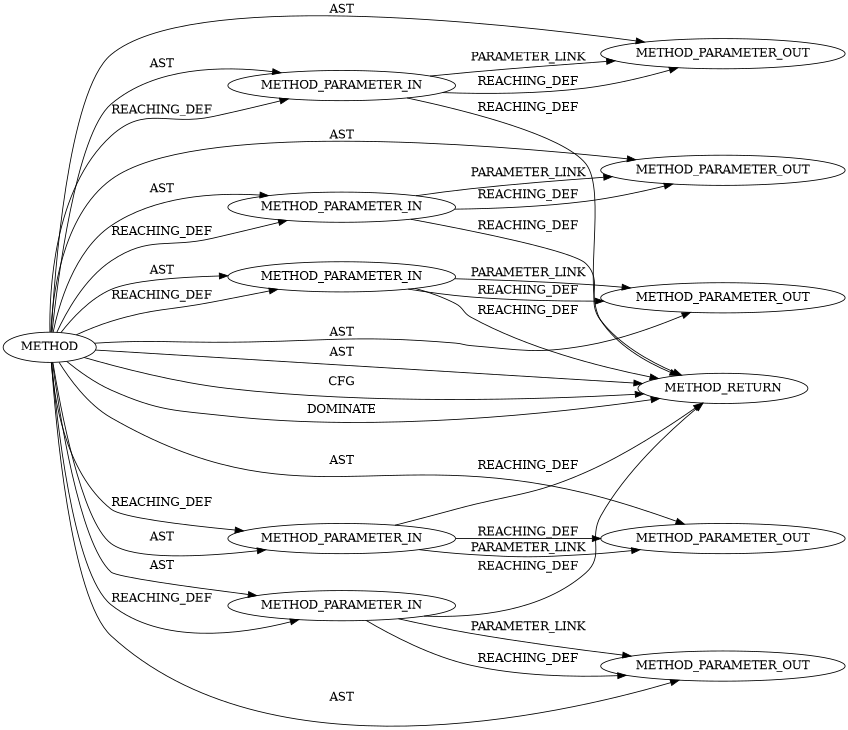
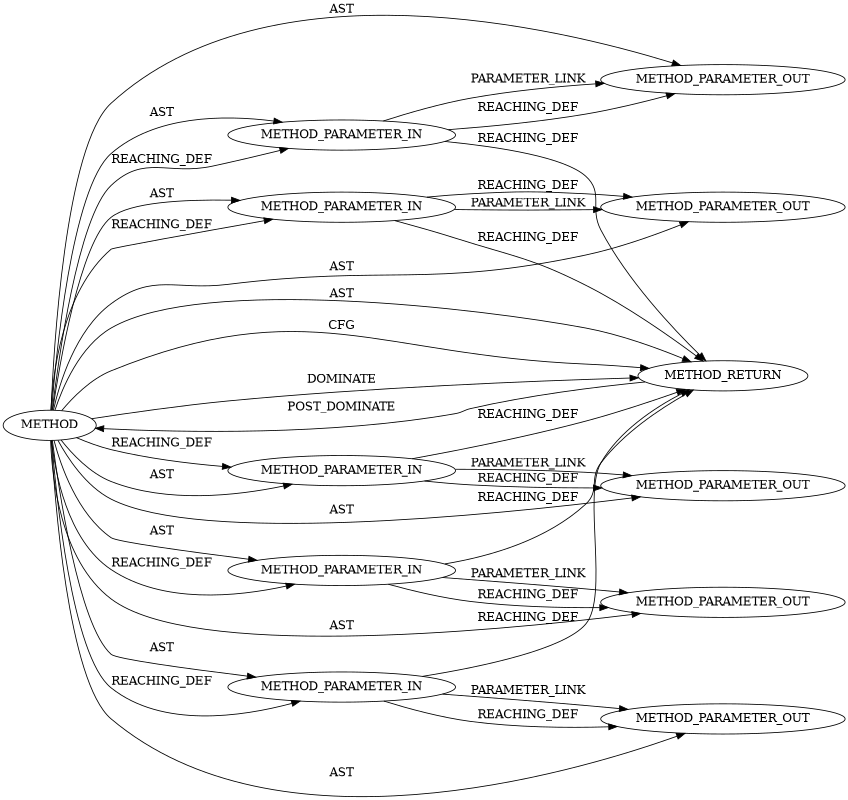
edge "METHOD_RETURN" -> "METHOD": added, label "POST_DOMINATE"
